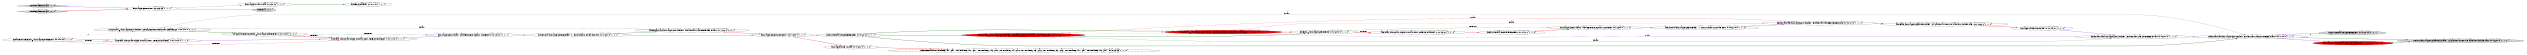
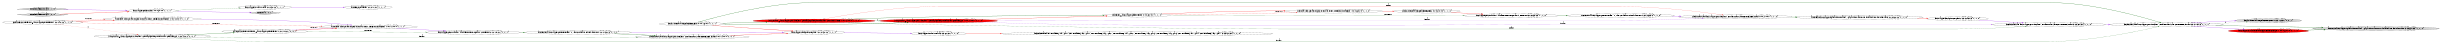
edge "funcWrapper.invoke(rowData)@@@5@@@['1', '1', '1']" -> "assertEmptyDataFiles()@@@7@@@['1', '1', '1']": color darkgreen -> purple
node "testInsert['0', '0', '1']": shape ellipse -> diamond
edge "funcWrapper.checkpointComplete(1)@@@15@@@['1', '1', '1']" -> "checkWrittenData(tempFile,EXPECTED1)@@@16@@@['1', '1', '1']": reversed
edge "funcWrapper.checkpointComplete(1)@@@15@@@['1', '1', '1']" -> "funcWrapper.invoke(rowData)@@@16@@@['1', '1', '0']": color red -> purple
